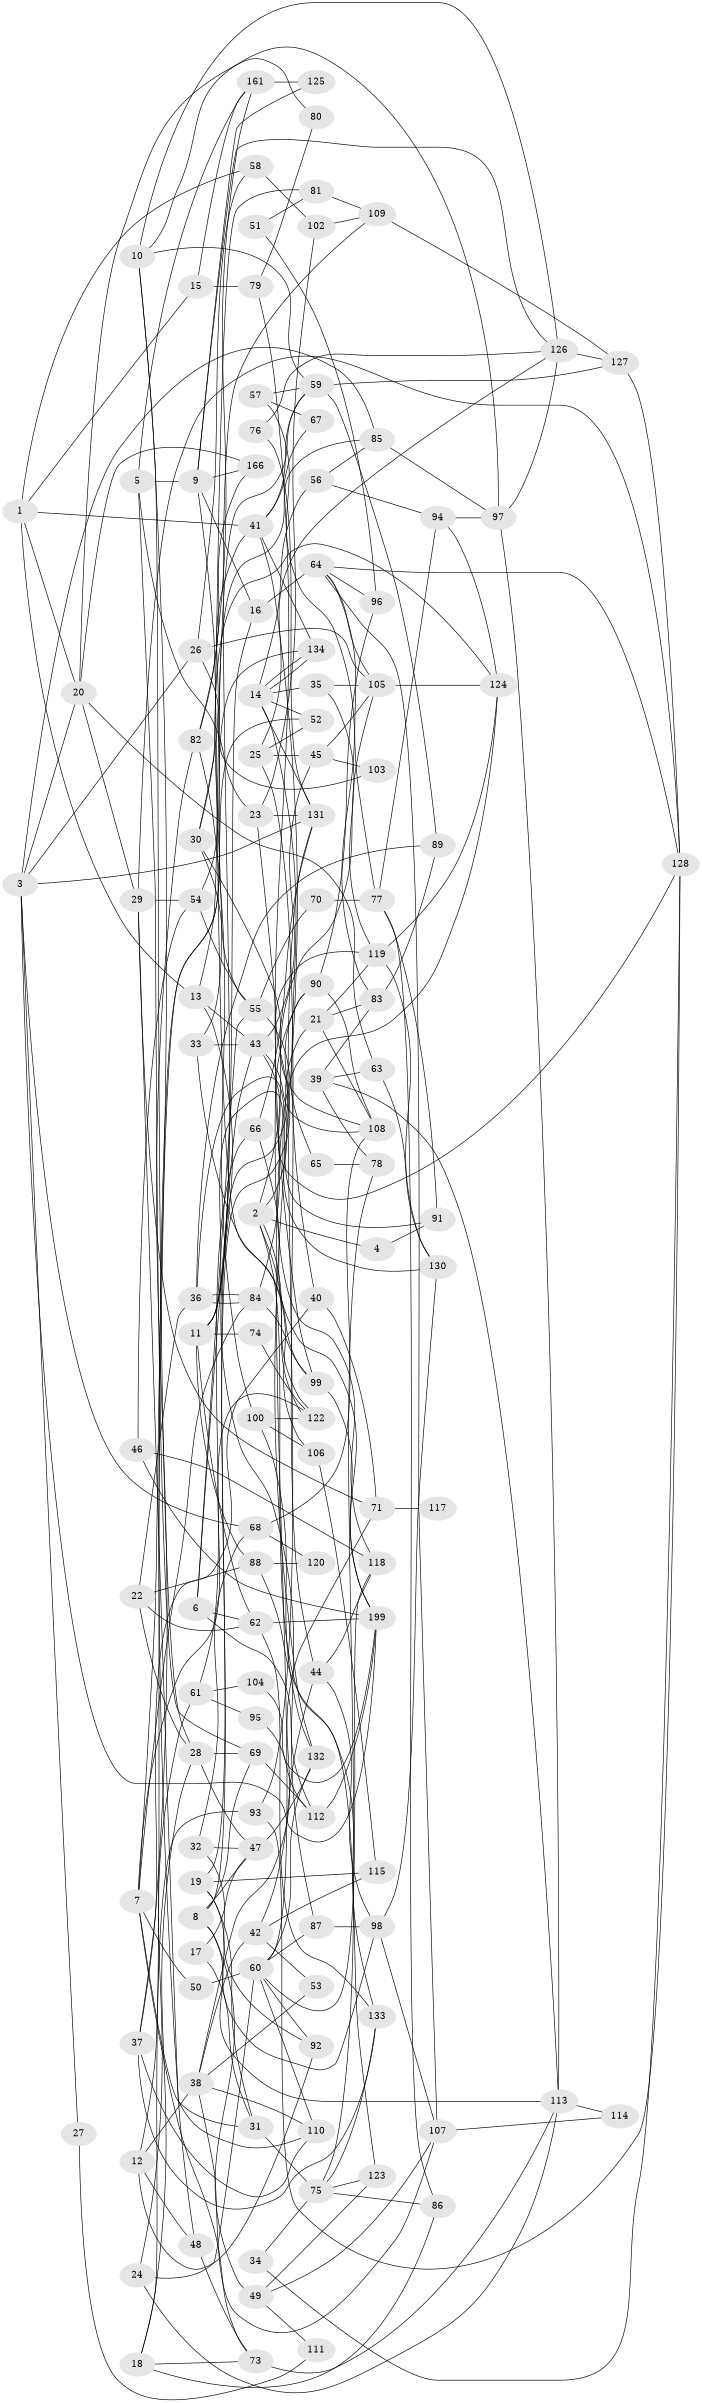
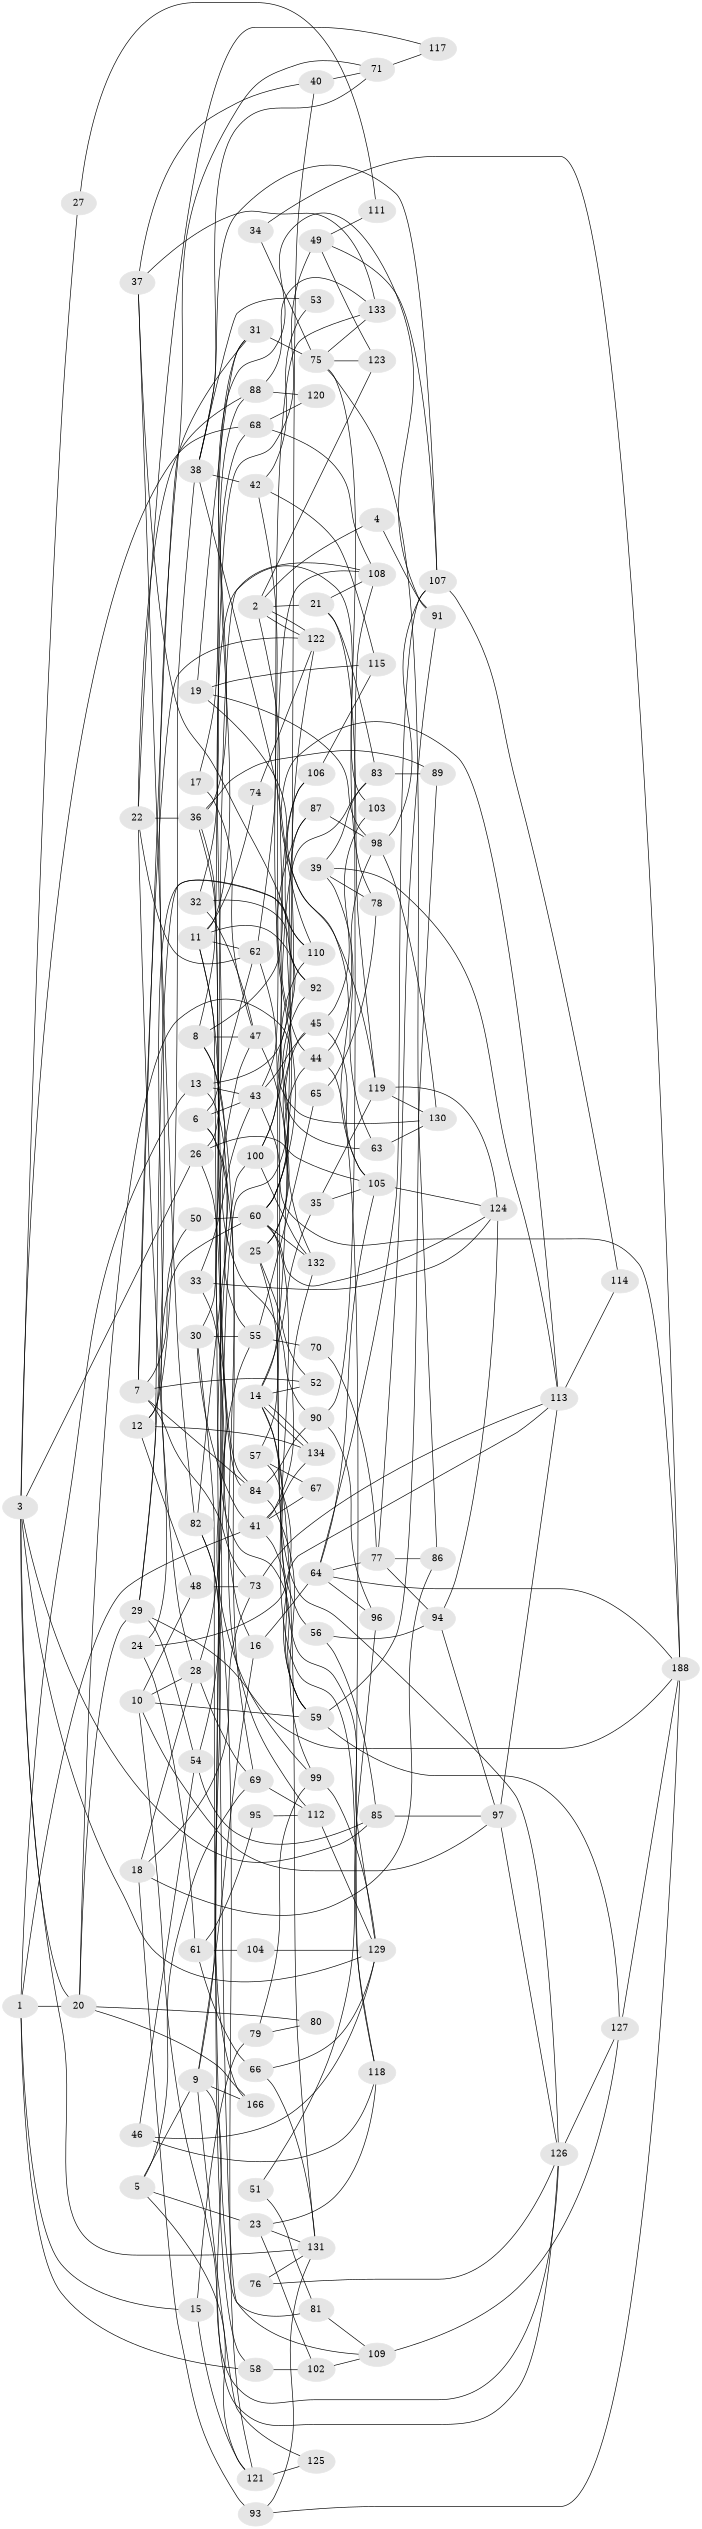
node "161": label "161" -> "121"
edge "117" -- "22": added
node "128": label "128" -> "188"
node "199": label "199" -> "129"
